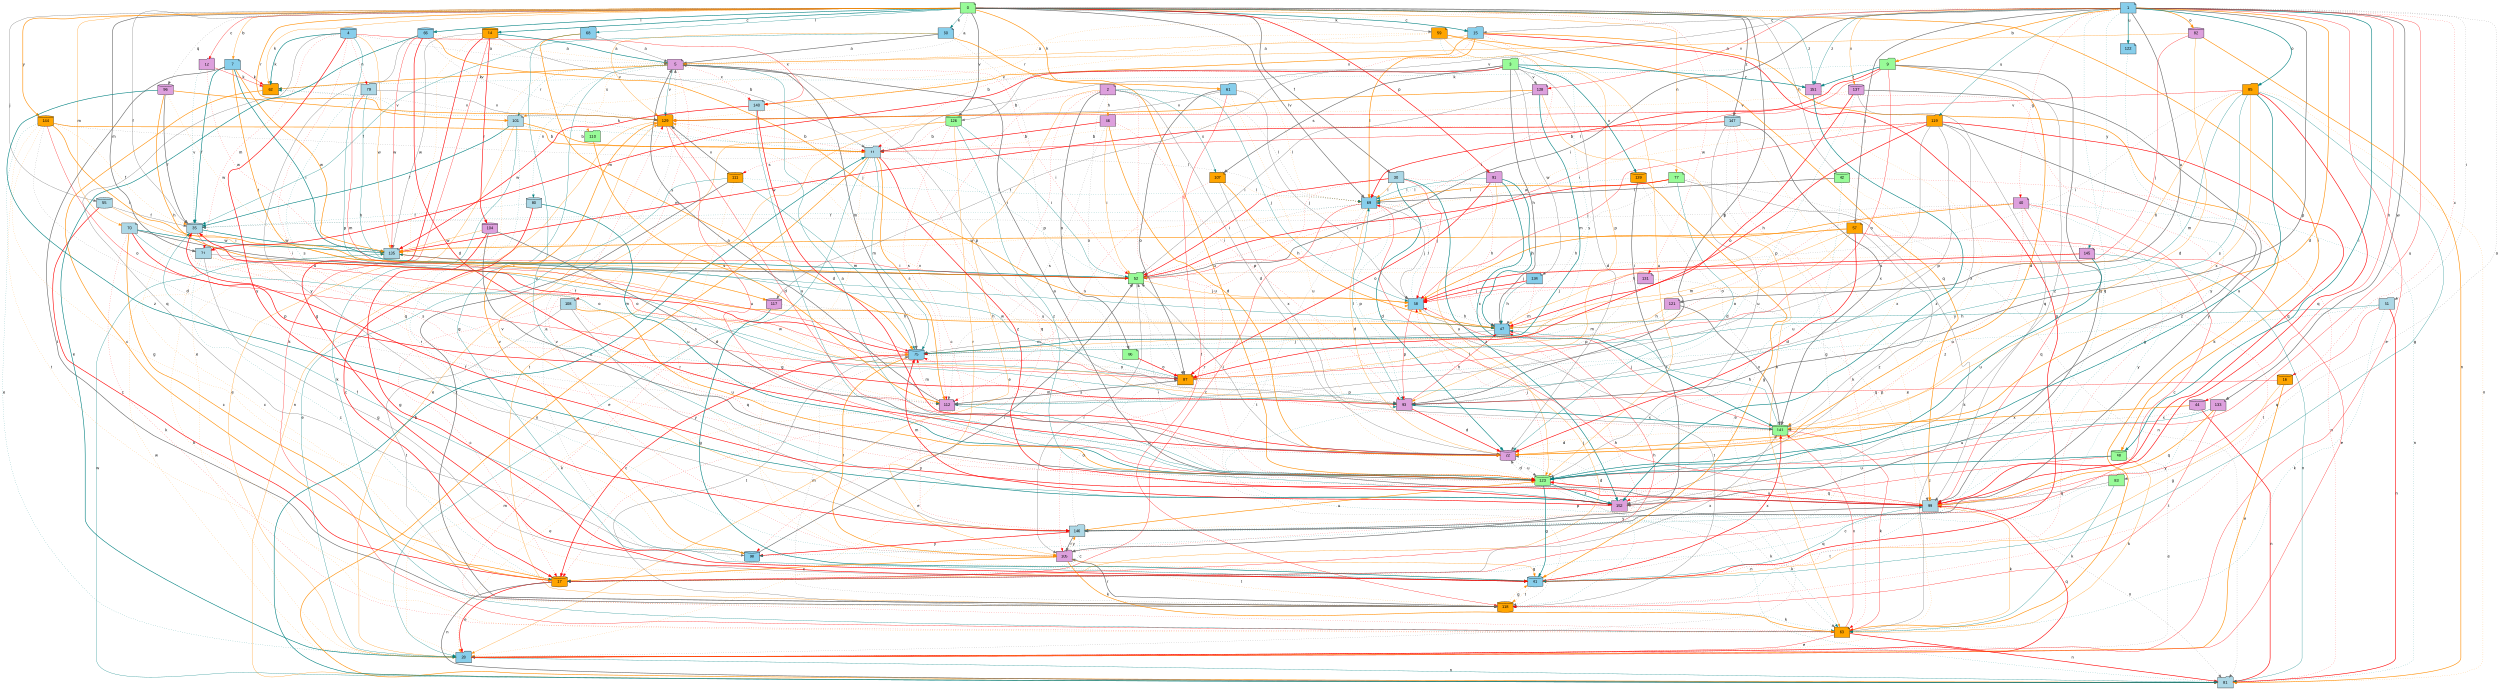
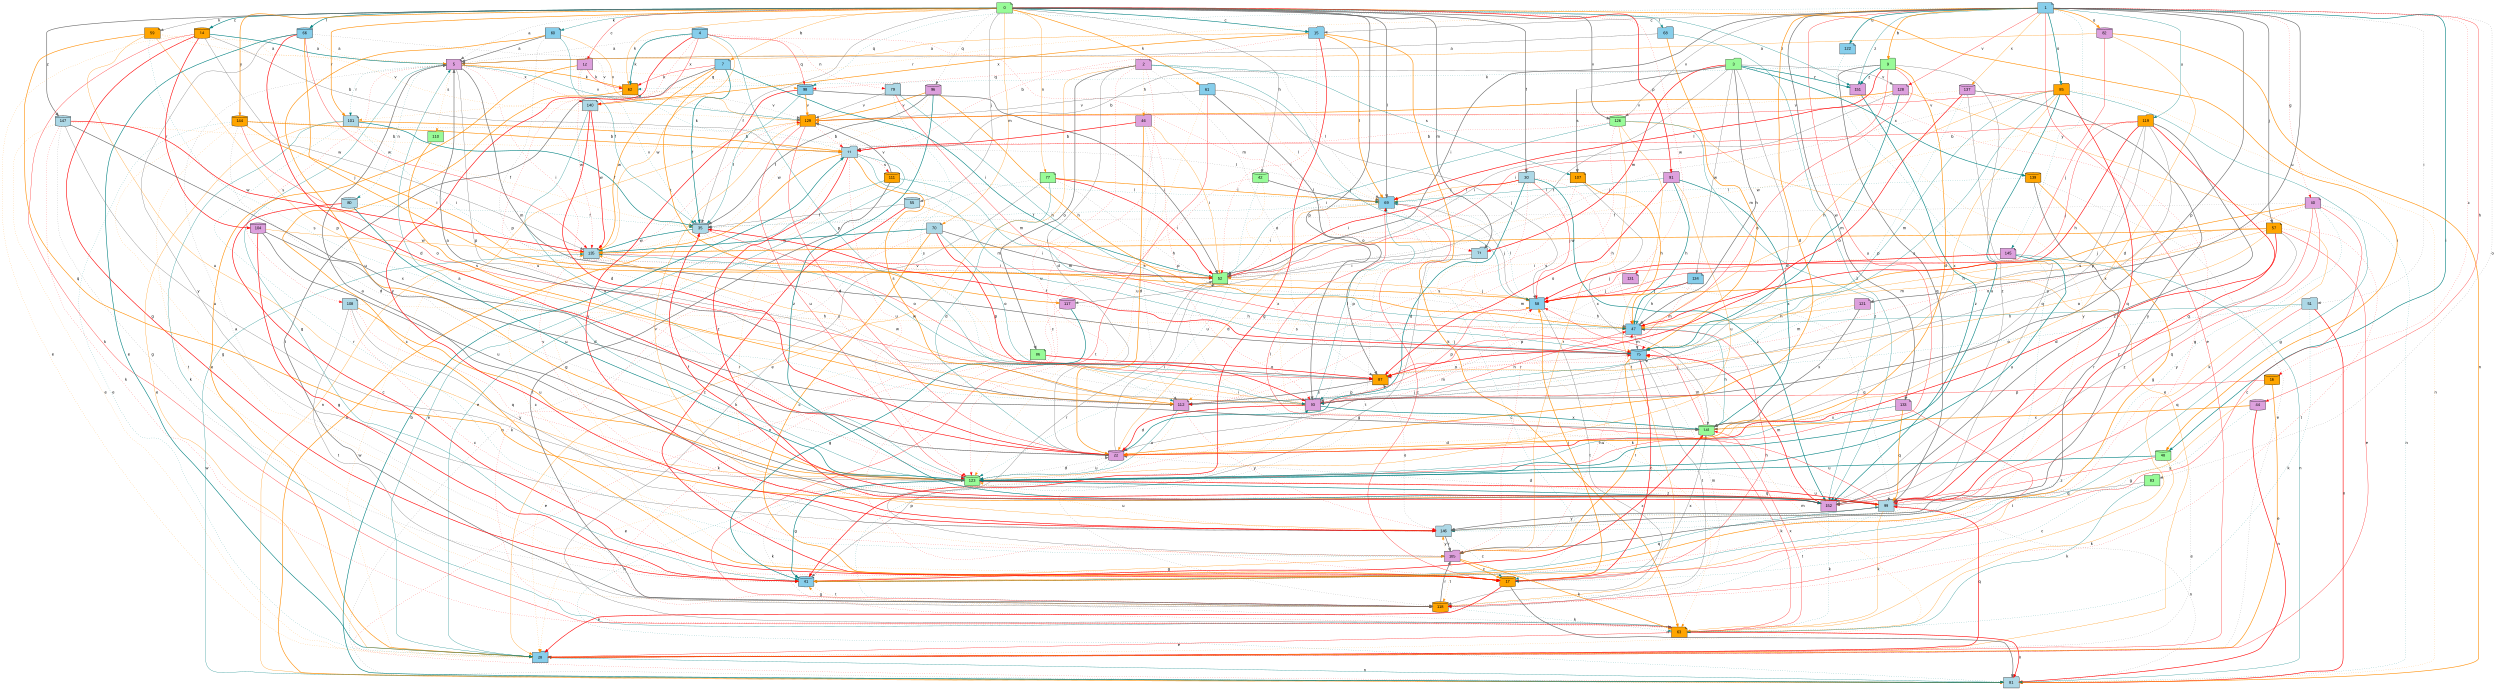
edge "12" -> "28": added, label "e"
edge "4" -> "98": color gray40 -> red
edge "40" -> "152": style dotted -> solid
edge "146" -> "123": style bold -> dotted
edge "146" -> "98": reversed
edge "17" -> "58": style solid -> bold
